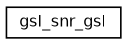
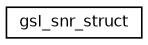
node "gsl_snr_gsl": label "gsl_snr_gsl" -> "gsl_snr_struct"
